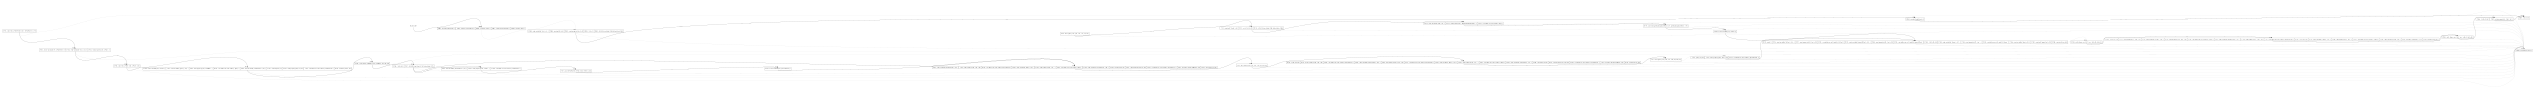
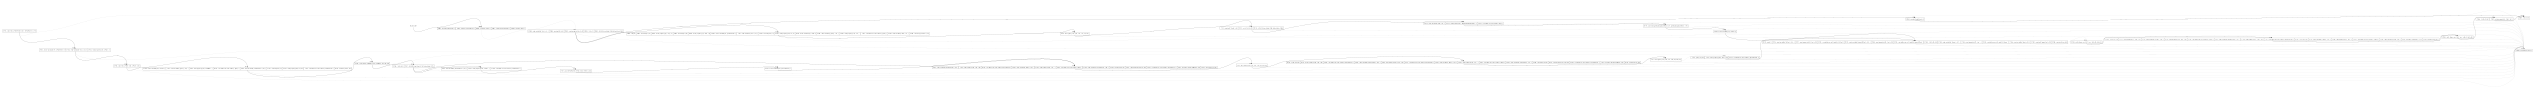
node "27095: new[v6]": added
